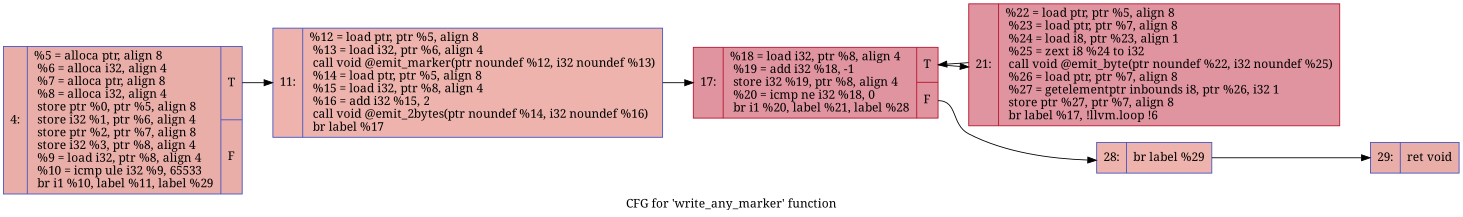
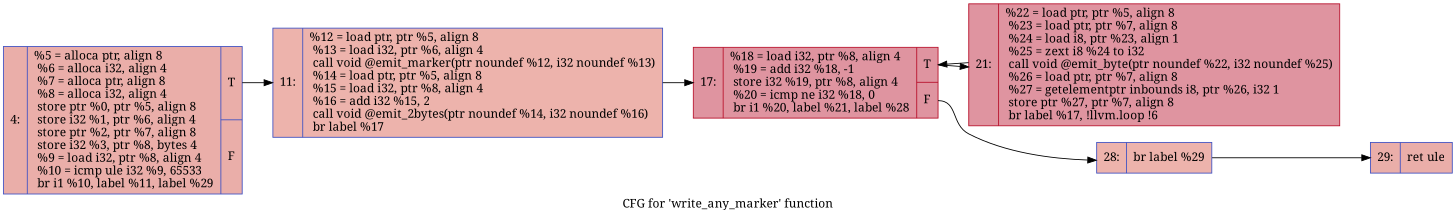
node "4:": text "store i32 %3, ptr %8, align 4" -> "store i32 %3, ptr %8, bytes 4"
node "29:": text "ret void" -> "ret ule"
